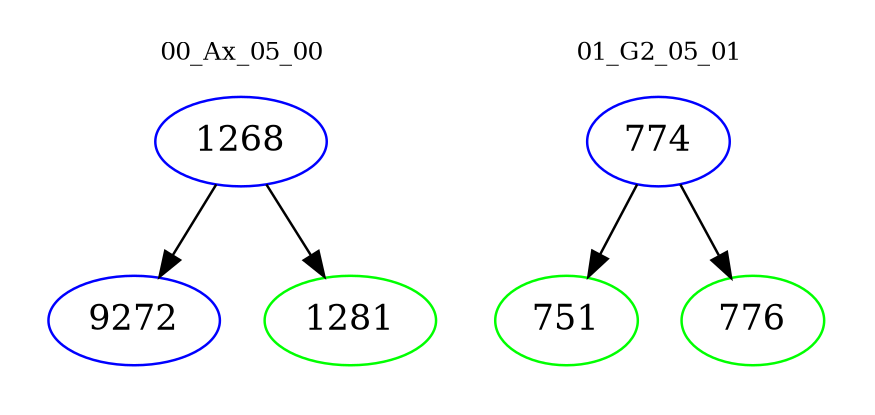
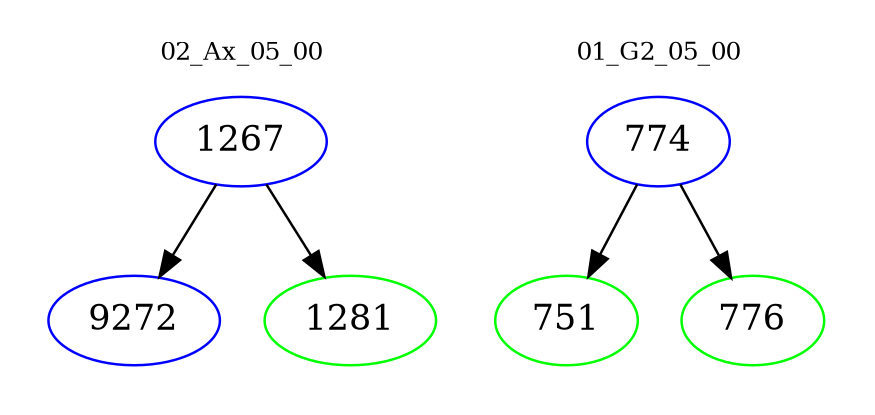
cluster "00_Ax_05_00": label "00_Ax_05_00" -> "02_Ax_05_00"
cluster "01_G2_05_01": label "01_G2_05_01" -> "01_G2_05_00"
node "1268": label "1268" -> "1267"
